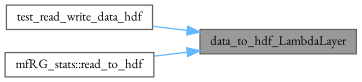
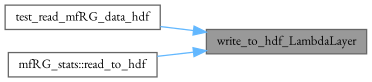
node "test_read_write_data_hdf": label "test_read_write_data_hdf" -> "test_read_mfRG_data_hdf"
node "data_to_hdf_LambdaLayer": label "data_to_hdf_LambdaLayer" -> "write_to_hdf_LambdaLayer"
